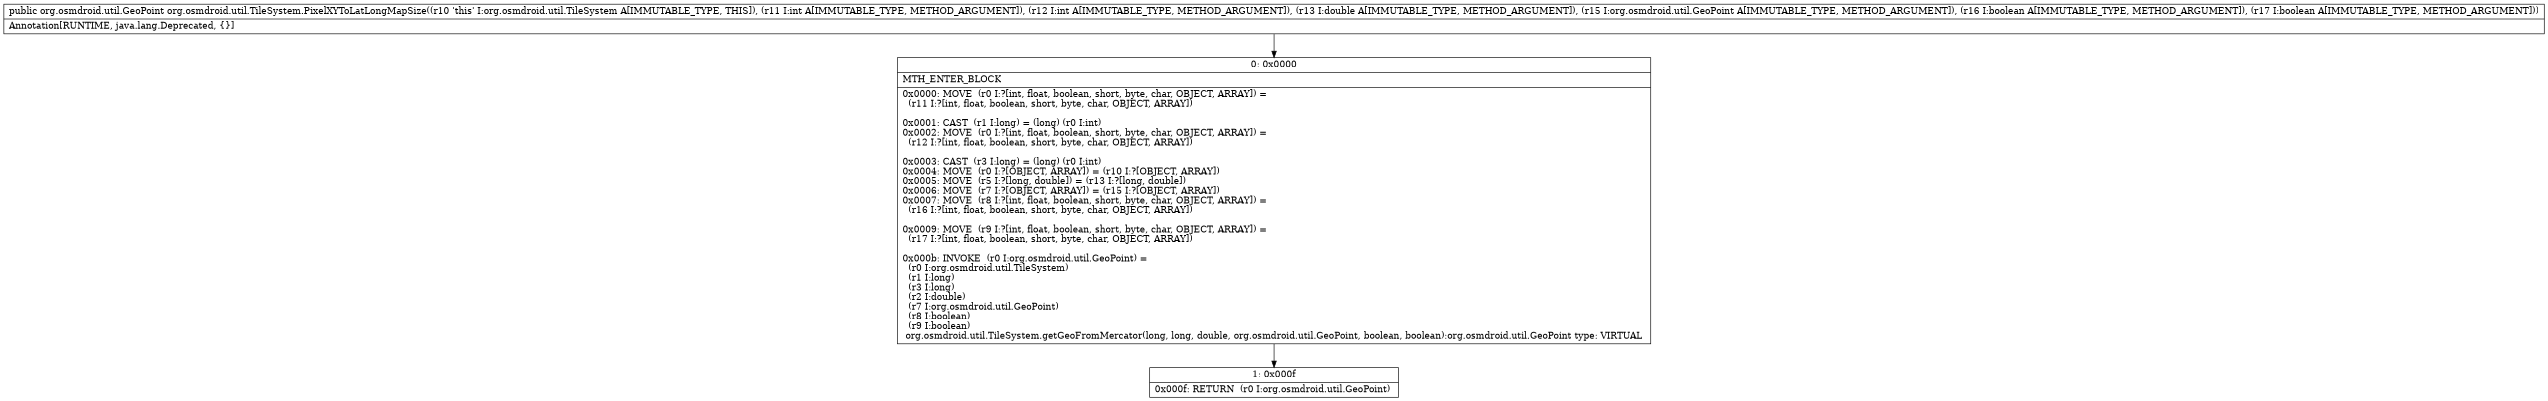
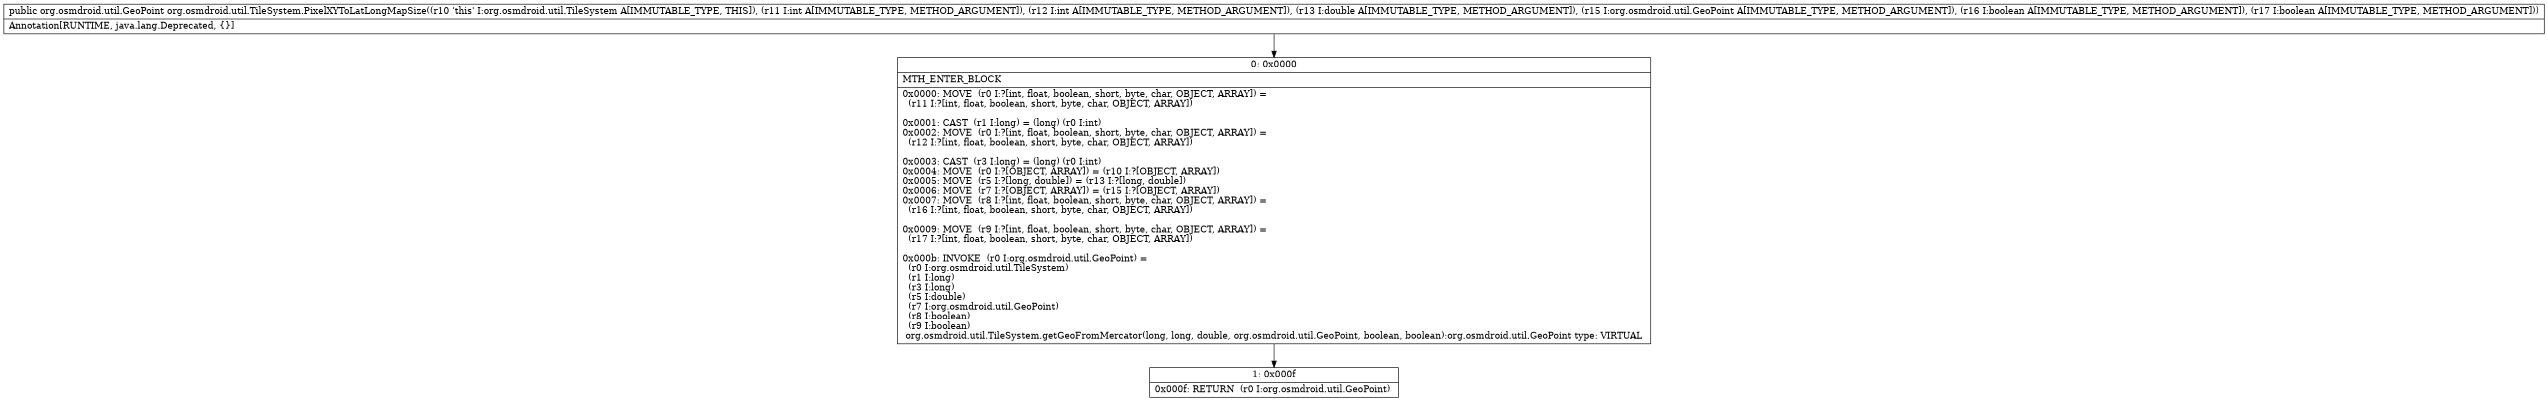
node "0: 0x0000": text "(r2 I:double)" -> "(r5 I:double)"
